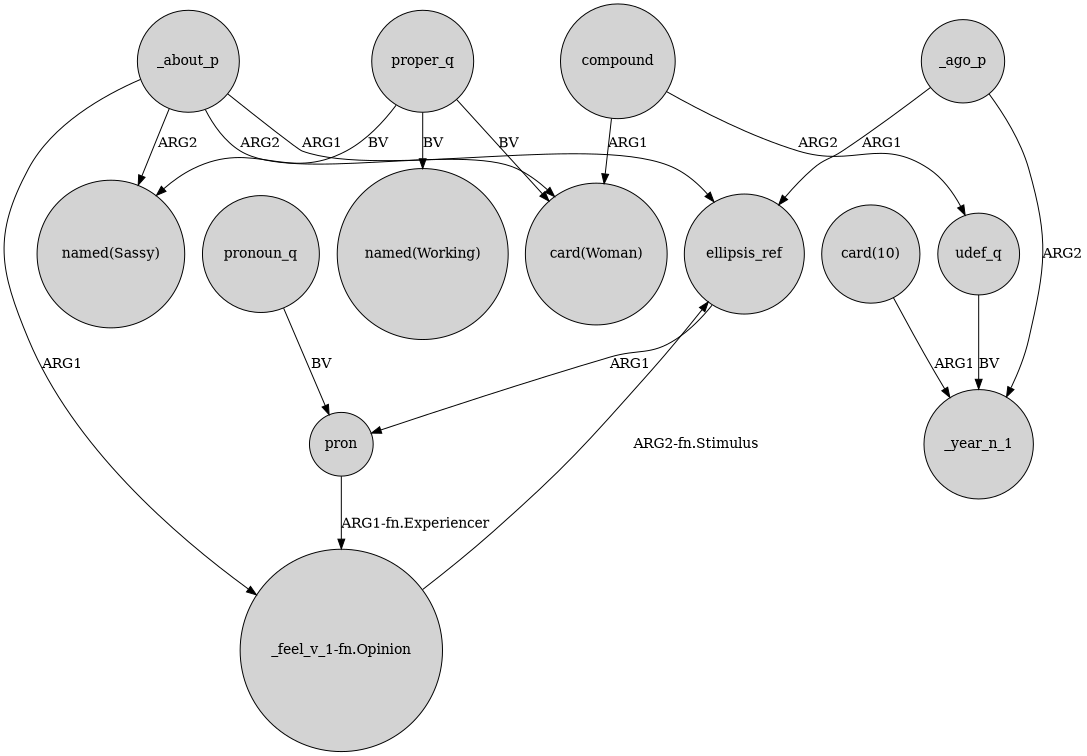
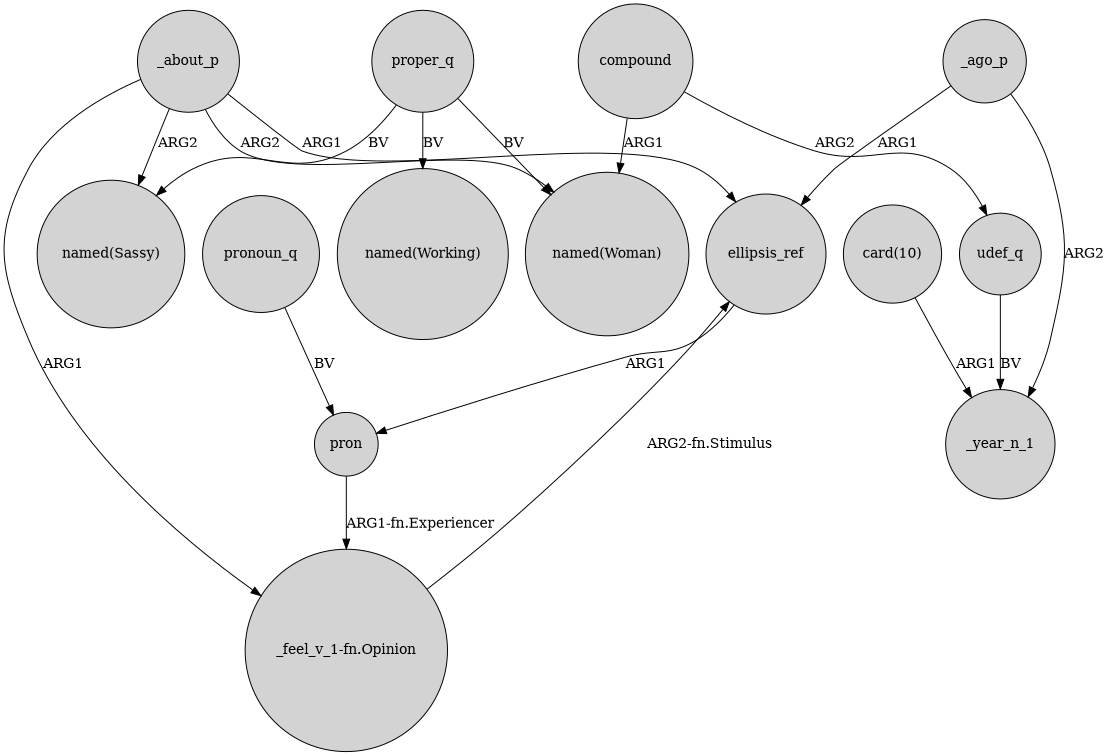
node "card(Woman)": label "card(Woman)" -> "named(Woman)"
